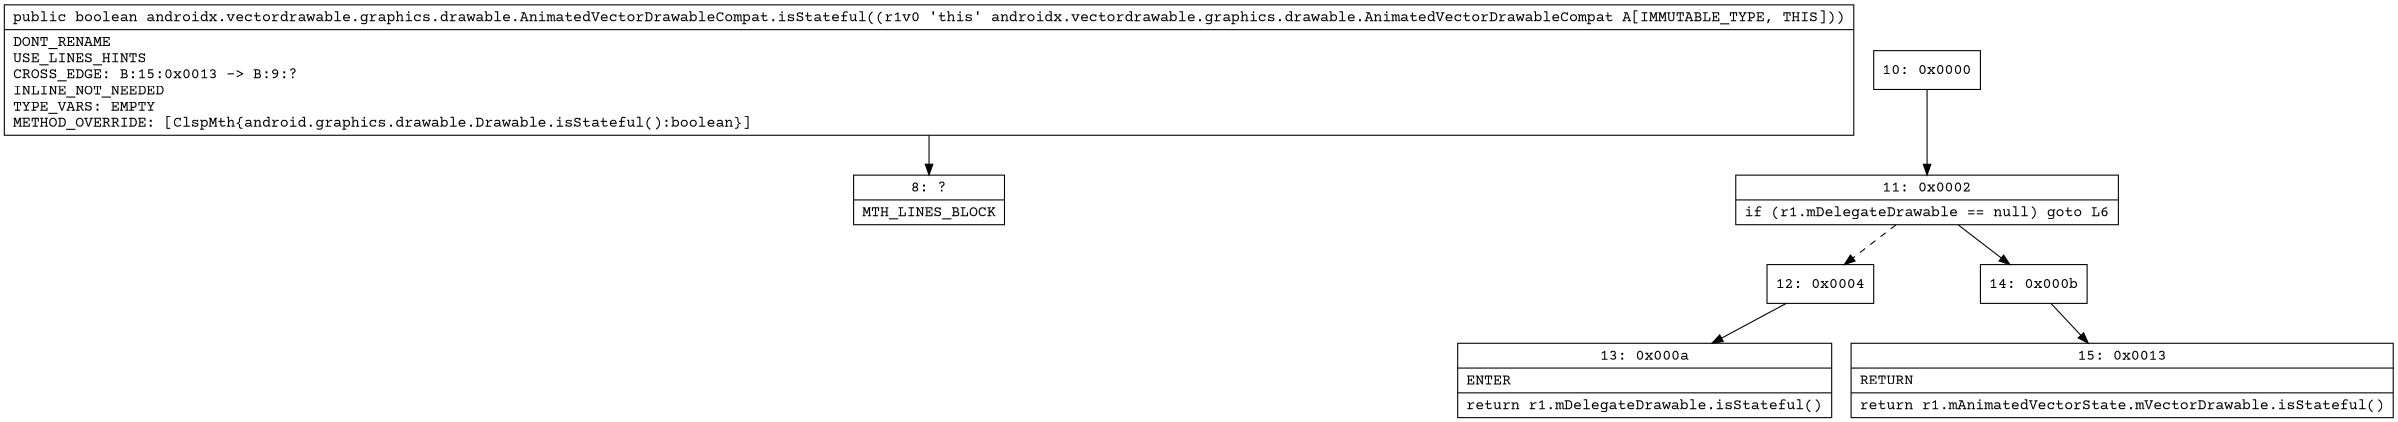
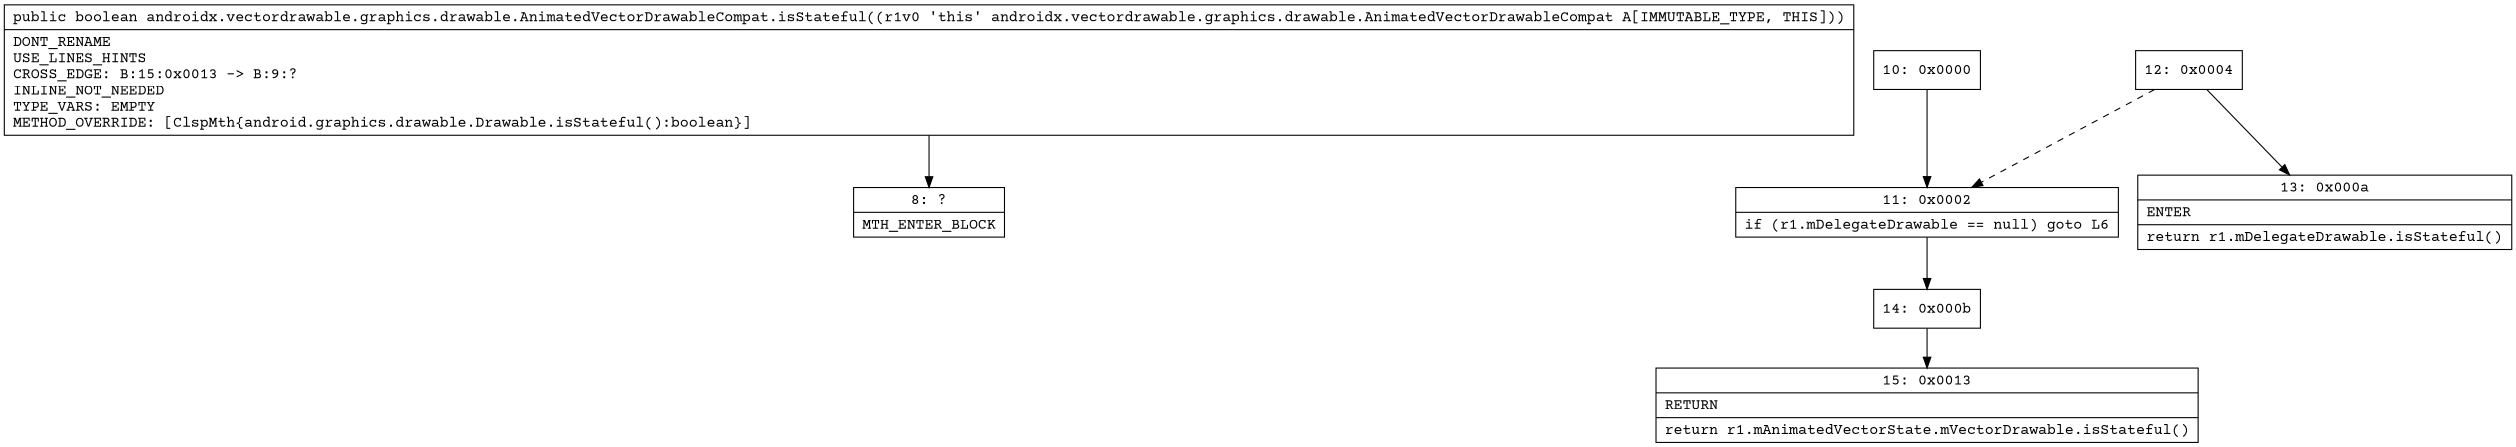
node "8: ?": text "MTH_LINES_BLOCK" -> "MTH_ENTER_BLOCK"
edge "11: 0x0002" -> "12: 0x0004": reversed
